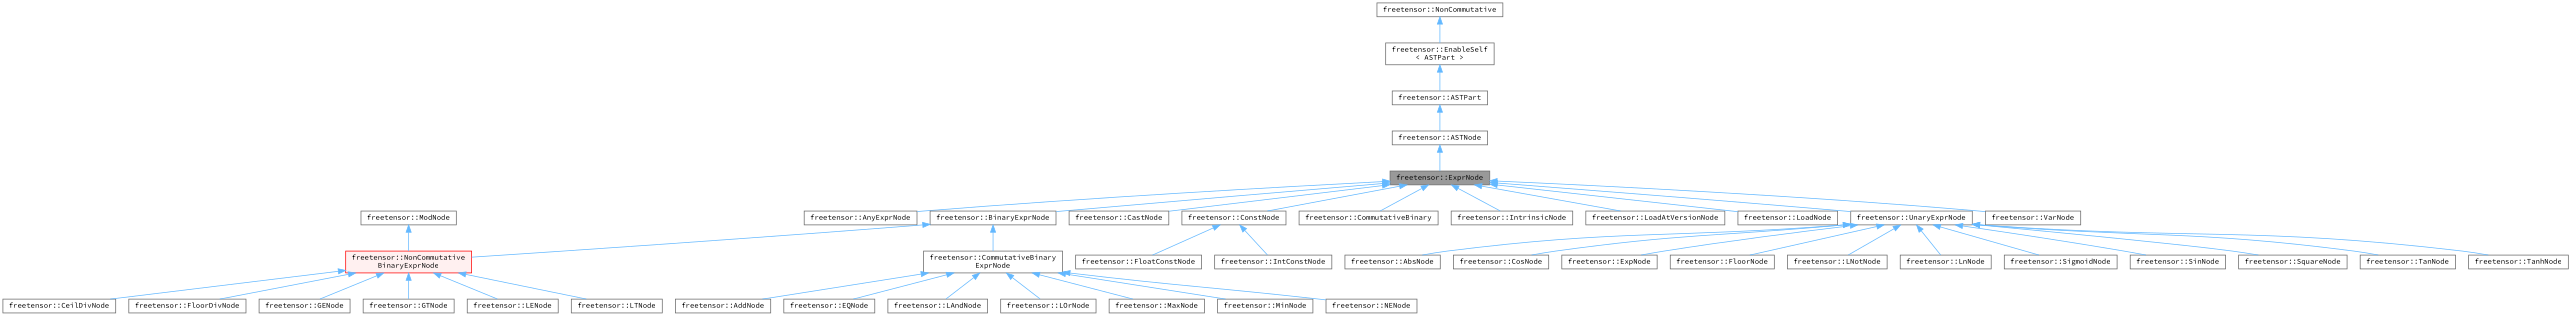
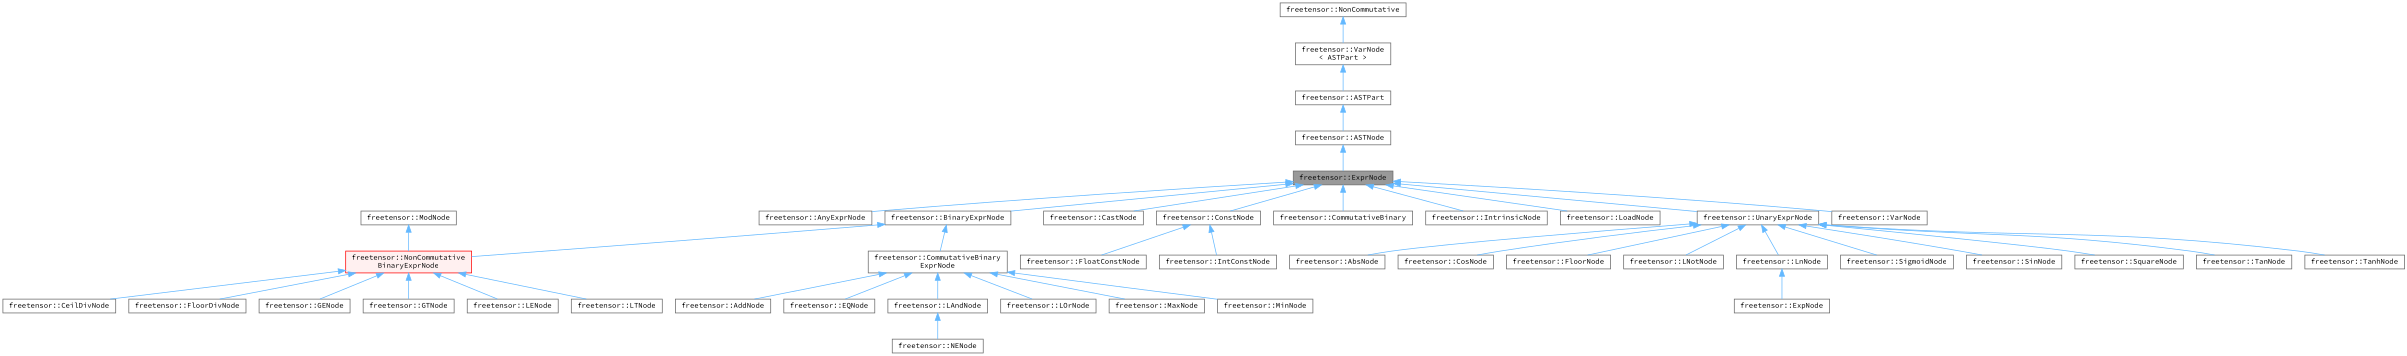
node "freetensor::EnableSelf < ASTPart >": label "freetensor::EnableSelf < ASTPart >" -> "freetensor::VarNode < ASTPart >"
node "freetensor::LoadAtVersionNode": removed
edge "freetensor::ExpNode" -> "freetensor::UnaryExprNode": now "freetensor::ExpNode" -> "freetensor::LnNode"
edge "freetensor::NENode" -> "freetensor::CommutativeBinary ExprNode": now "freetensor::NENode" -> "freetensor::LAndNode"
